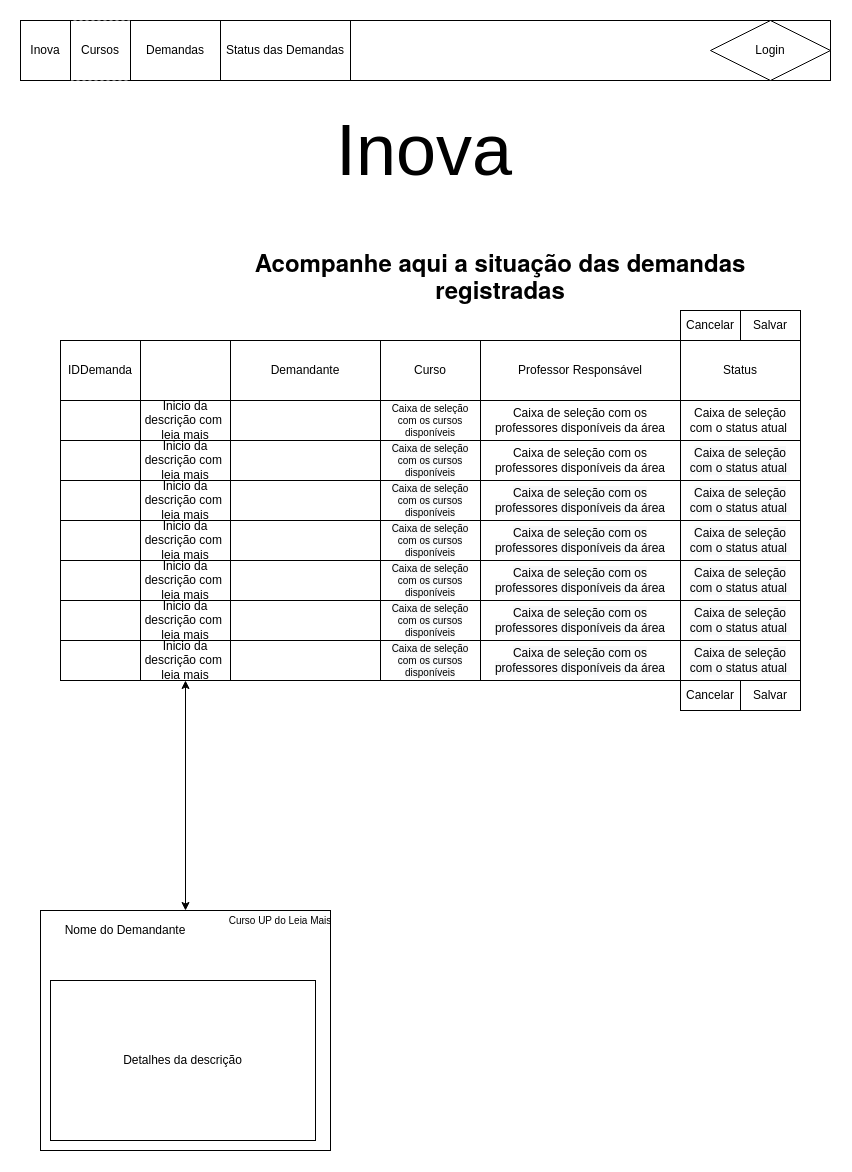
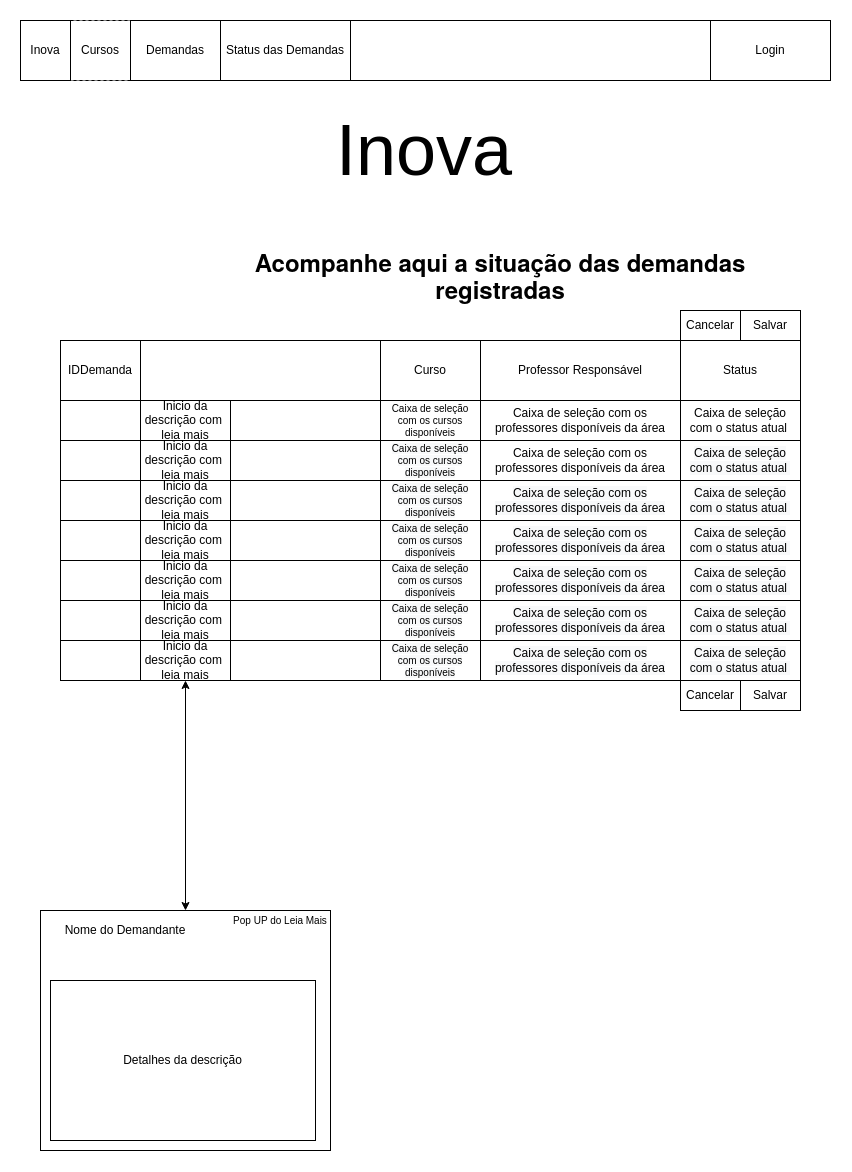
node "Login": shape diamond -> rectangle
node "Demandante": removed
node "Curso UP do Leia Mais": label "Curso UP do Leia Mais" -> "Pop UP do Leia Mais"
